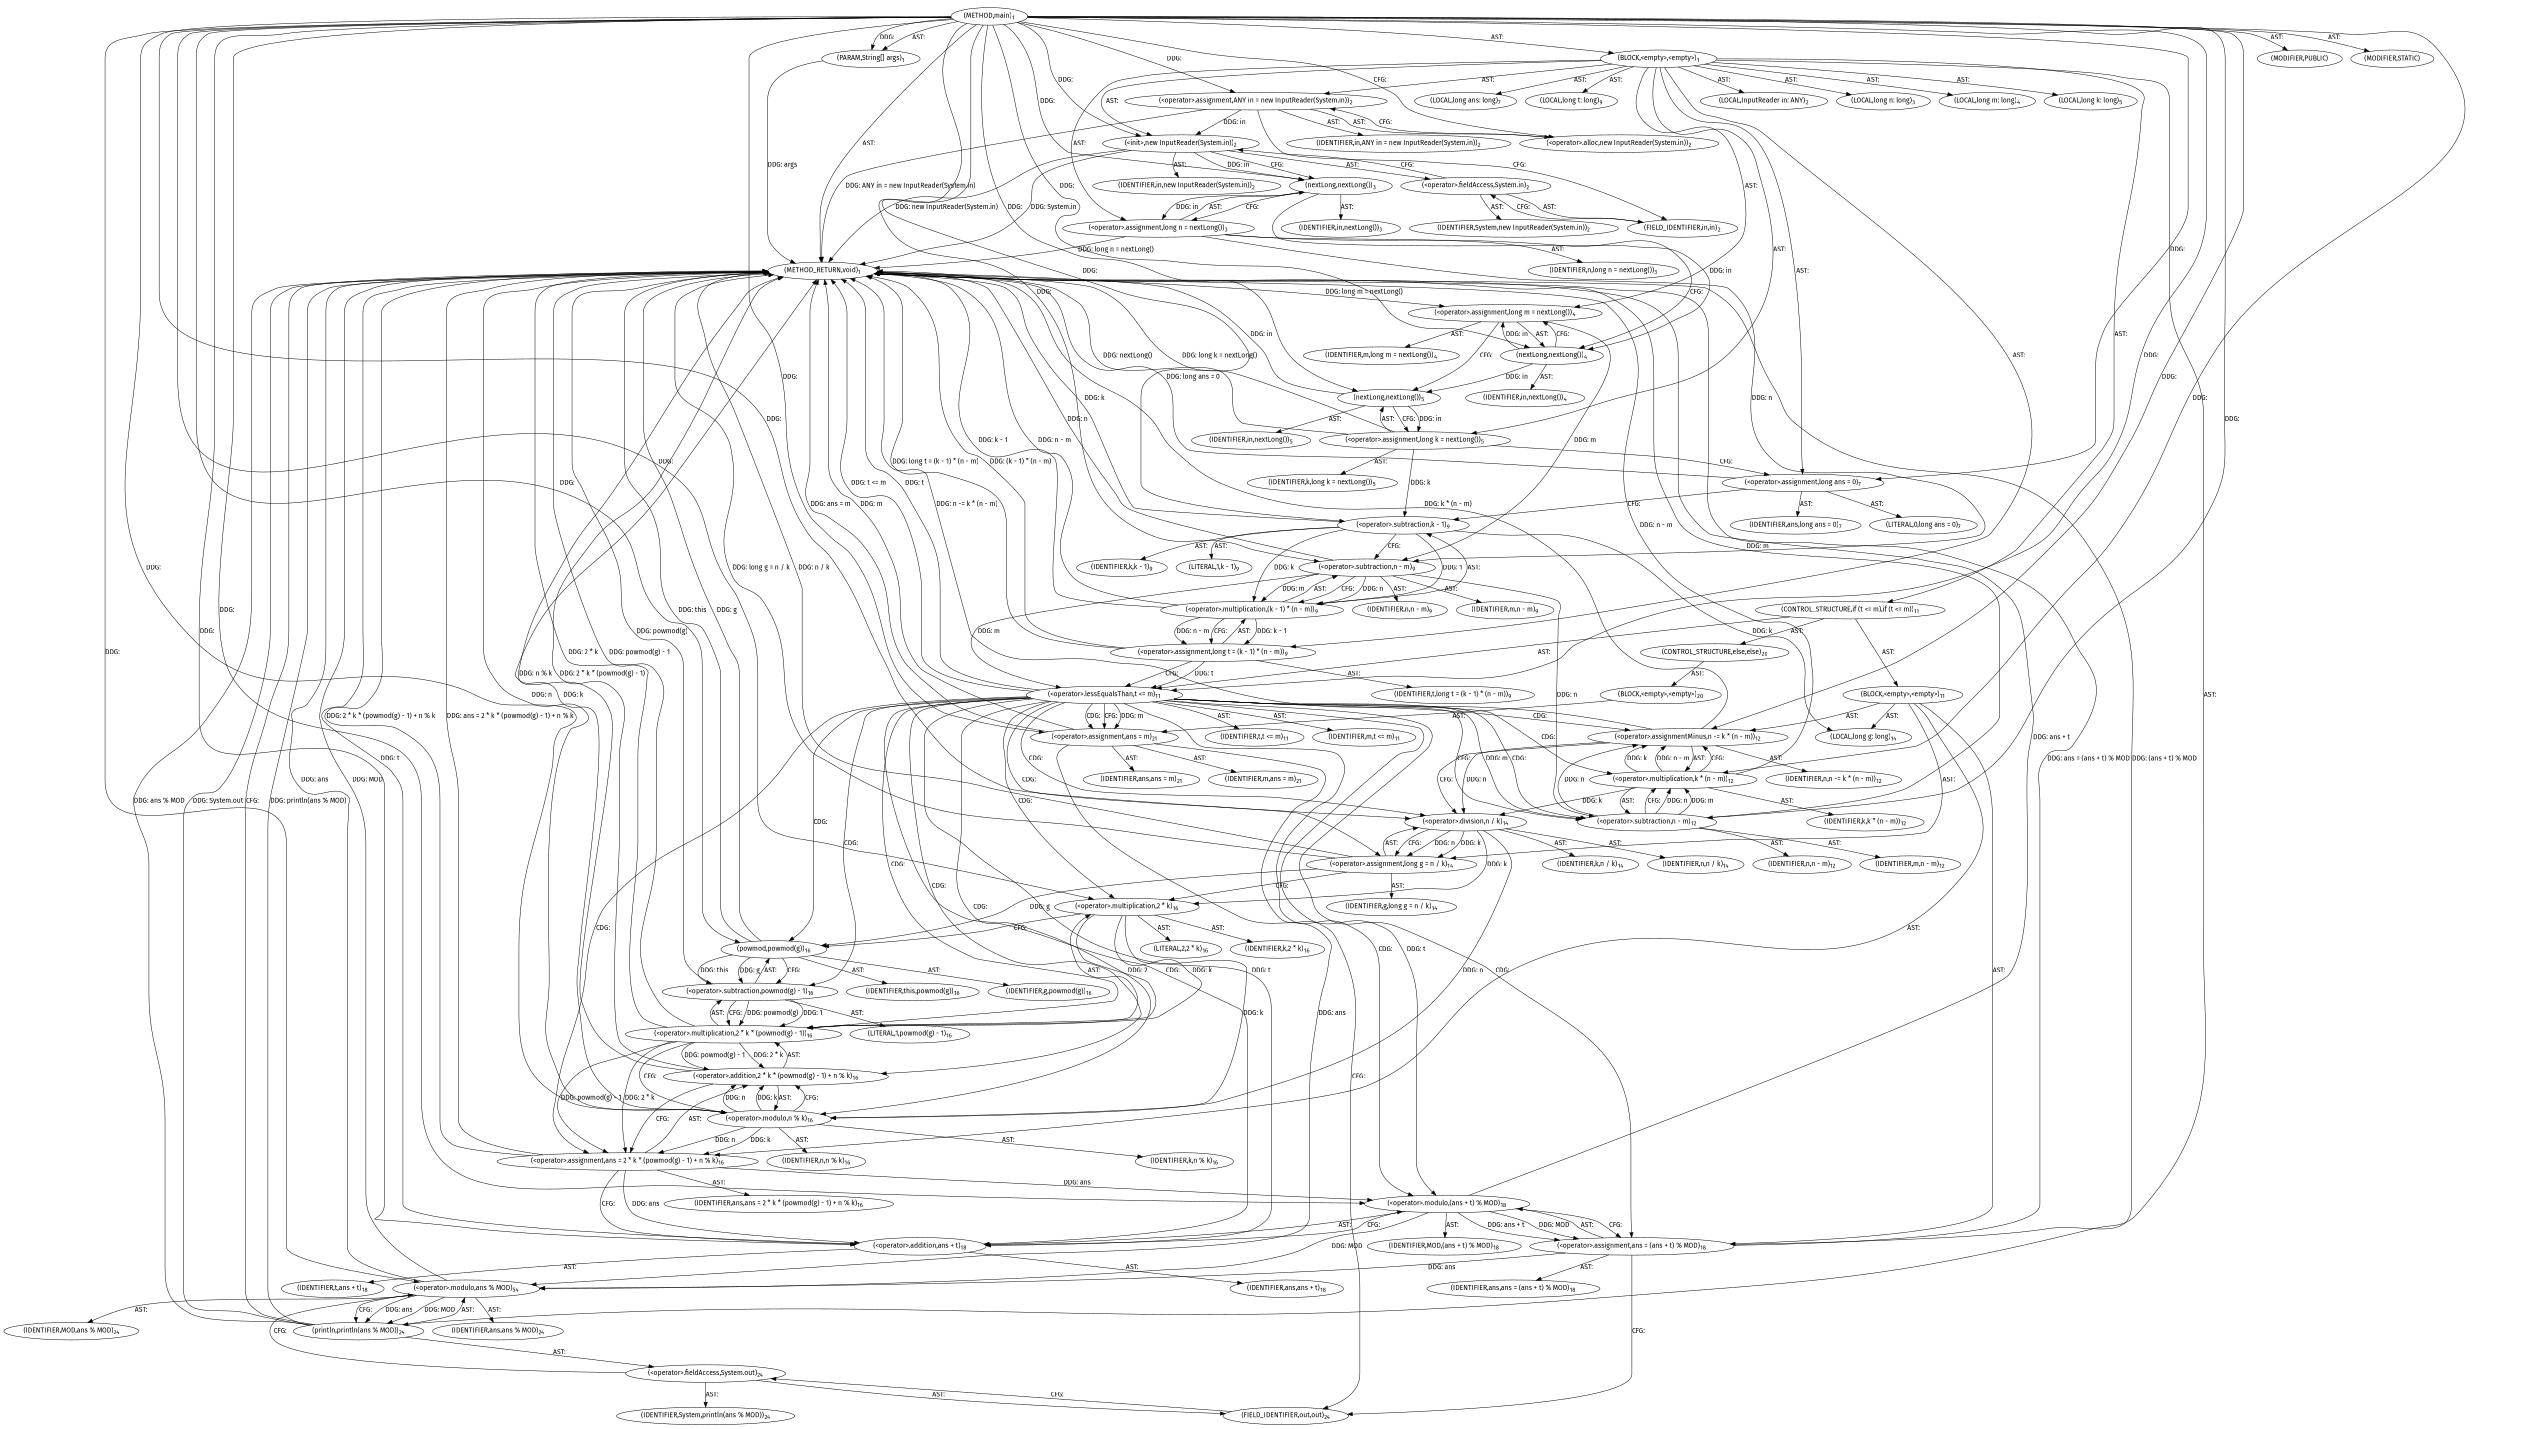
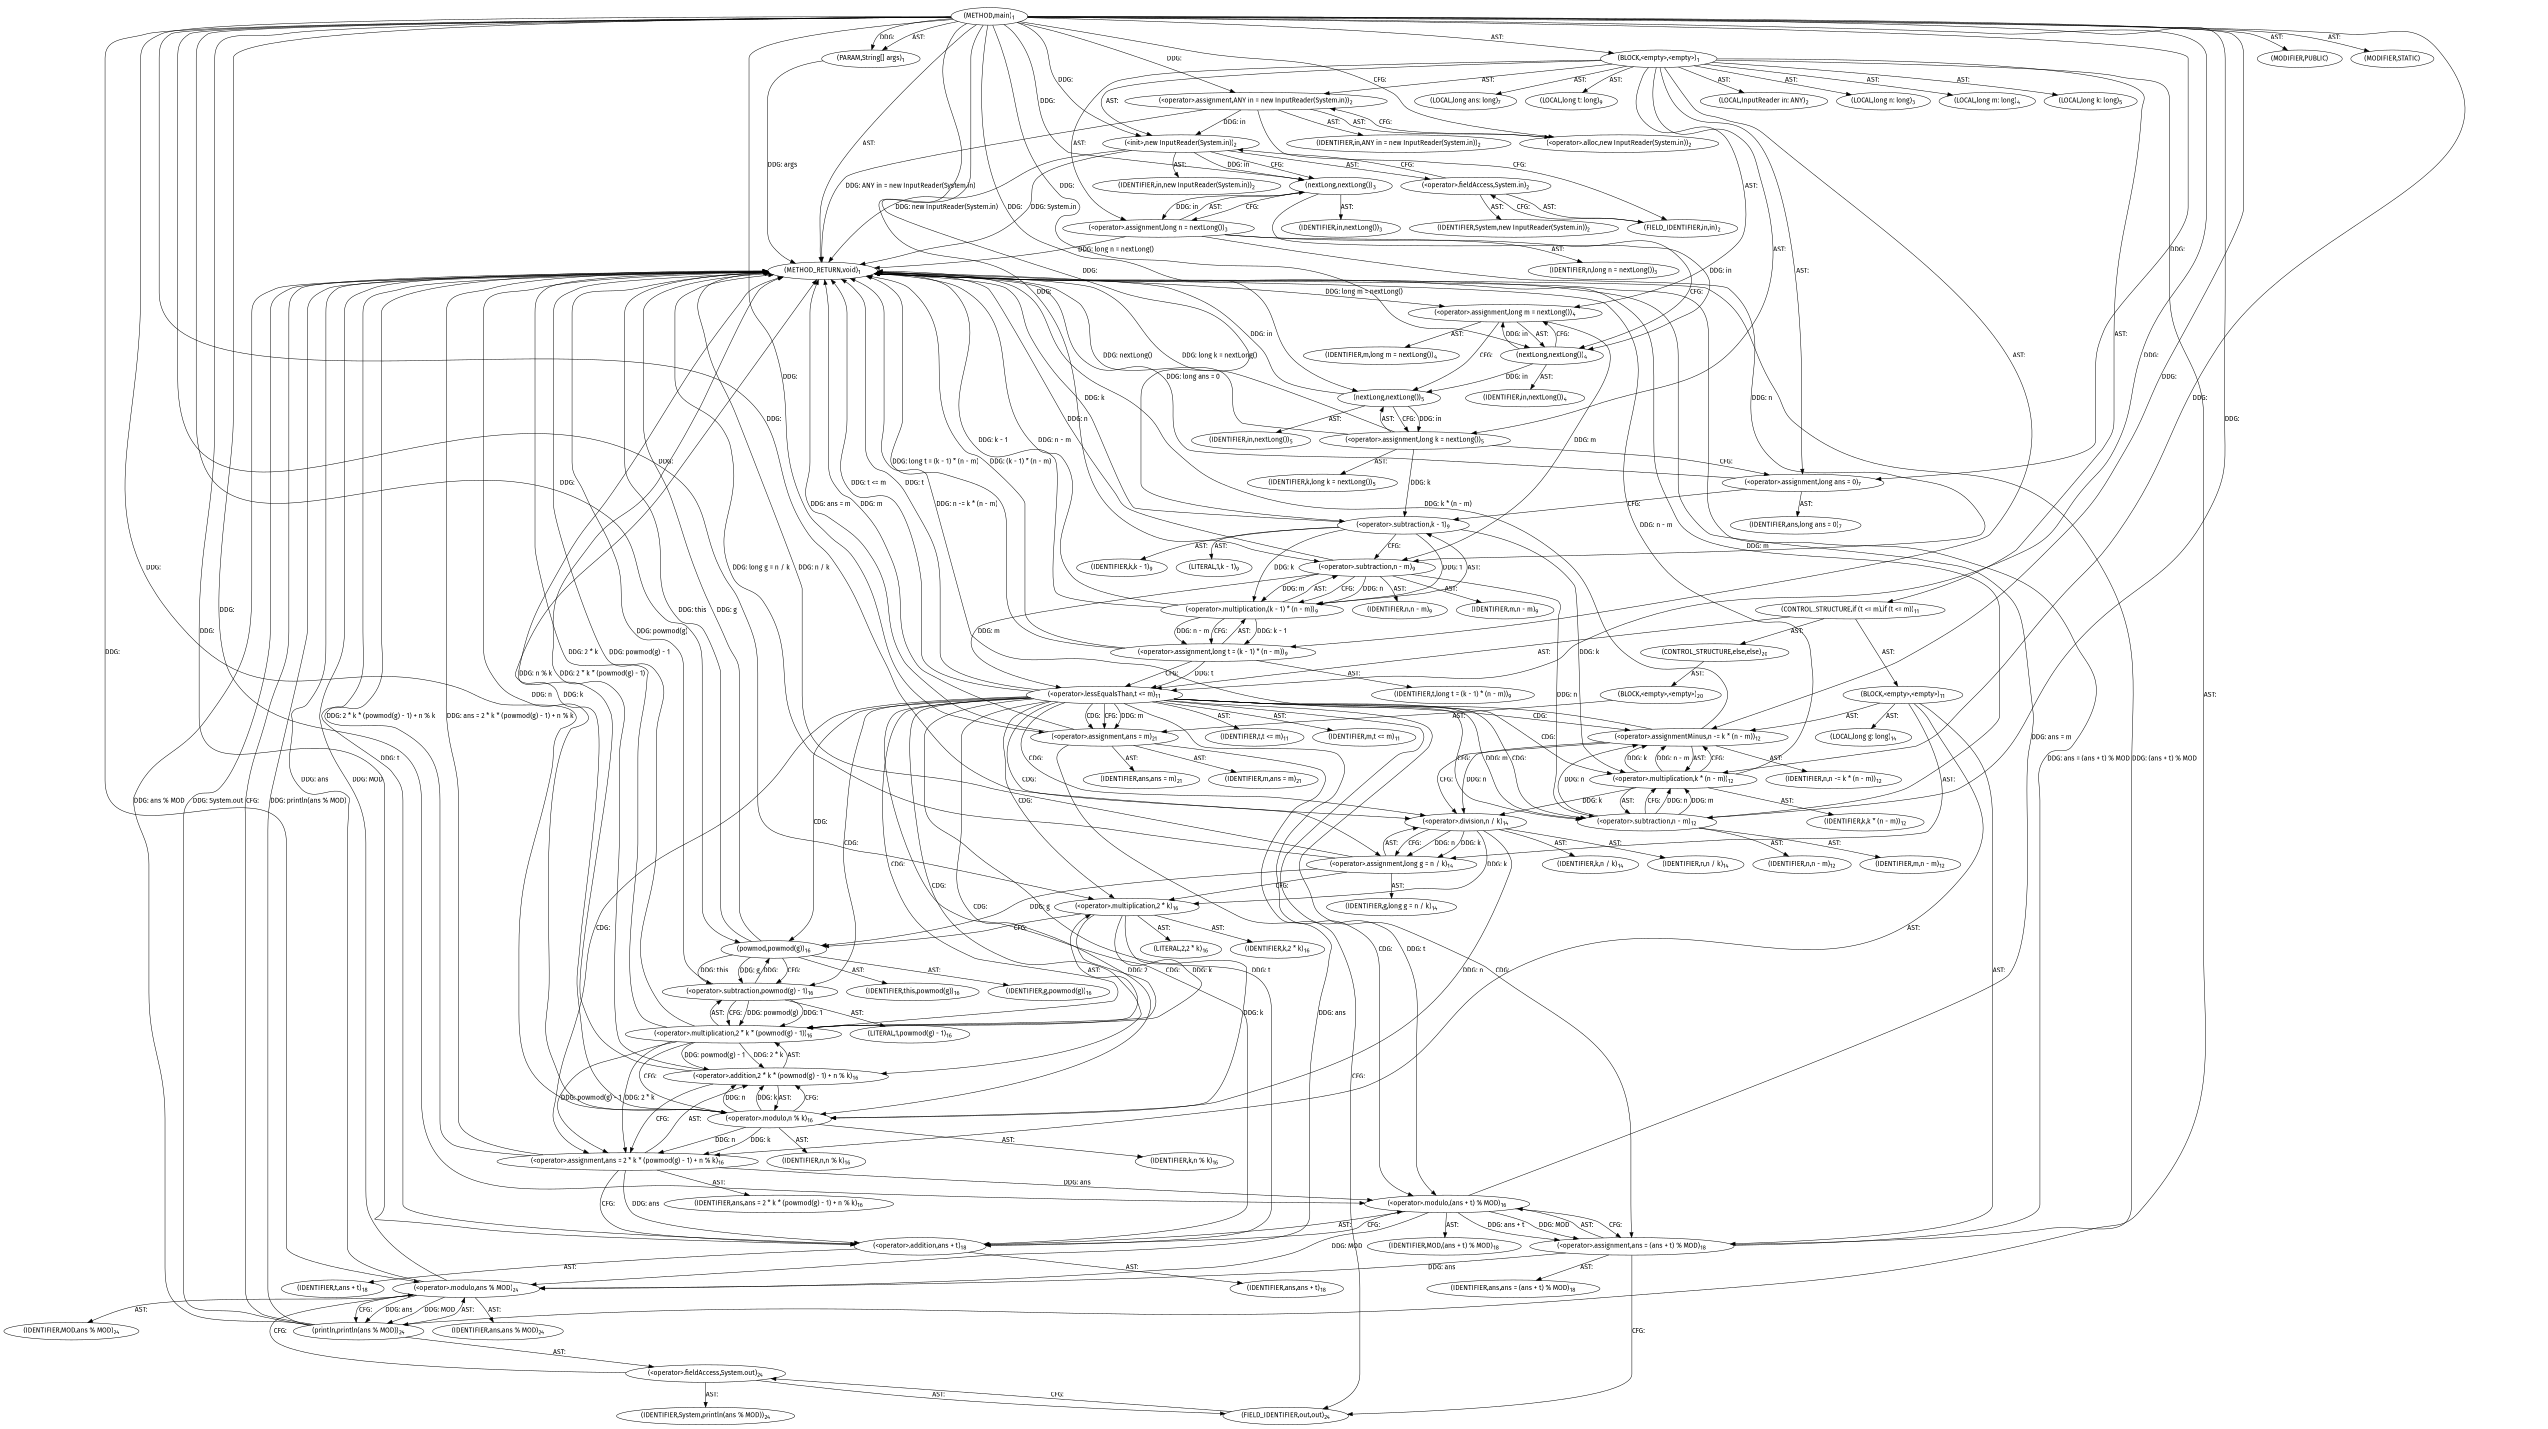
node "(LITERAL,0,long ans = 0)": removed
edge "(<operator>.subtraction,k - 1)" -> "(LOCAL,long g: long)": now "(<operator>.subtraction,k - 1)" -> "(<operator>.multiplication,k * (n - m))"
edge "(<operator>.modulo,(ans + t) % MOD)" -> "(METHOD_RETURN,void)": label "DDG: ans + t" -> "DDG: ans = m"
edge "(<operator>.subtraction,powmod(g) - 1)" -> "(powmod,powmod(g))": label "AST: " -> "DDG: "
node "(<operator>.modulo,(ans + t) % MOD)": text "18" -> "16"
node "(<operator>.modulo,ans % MOD)": text "54" -> "24"
